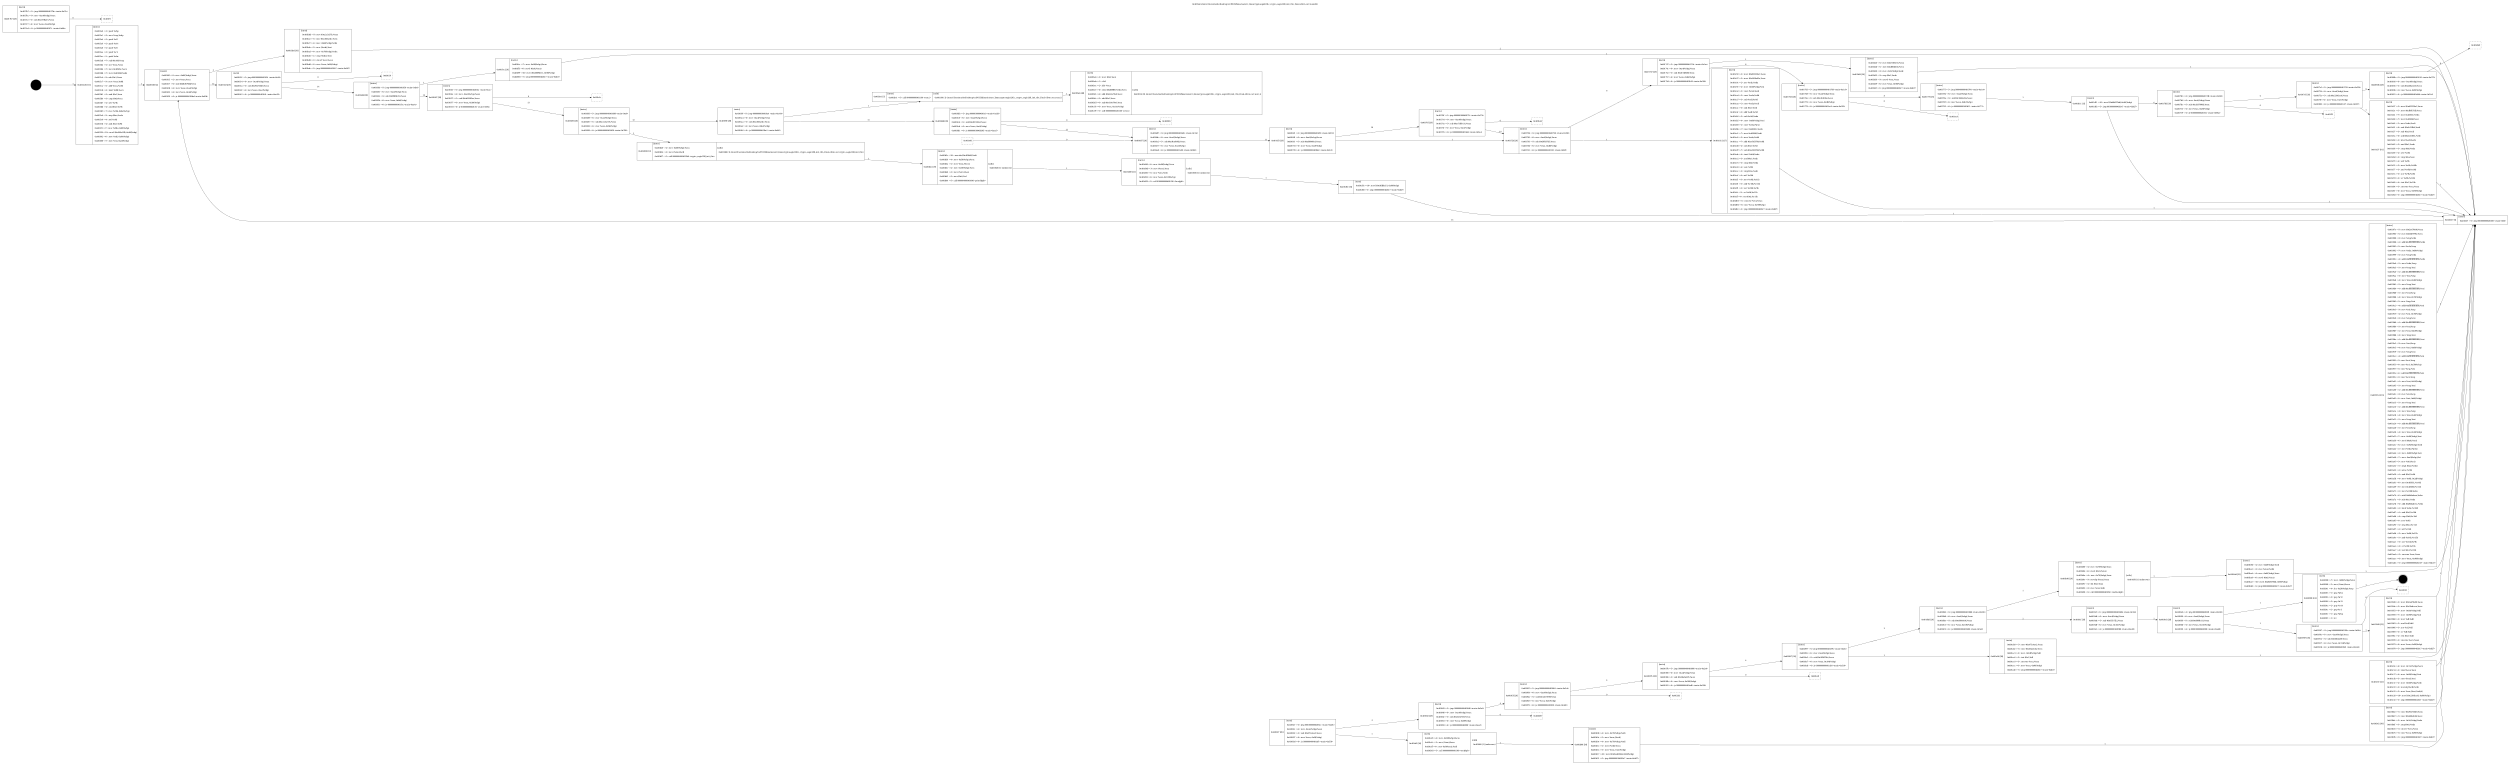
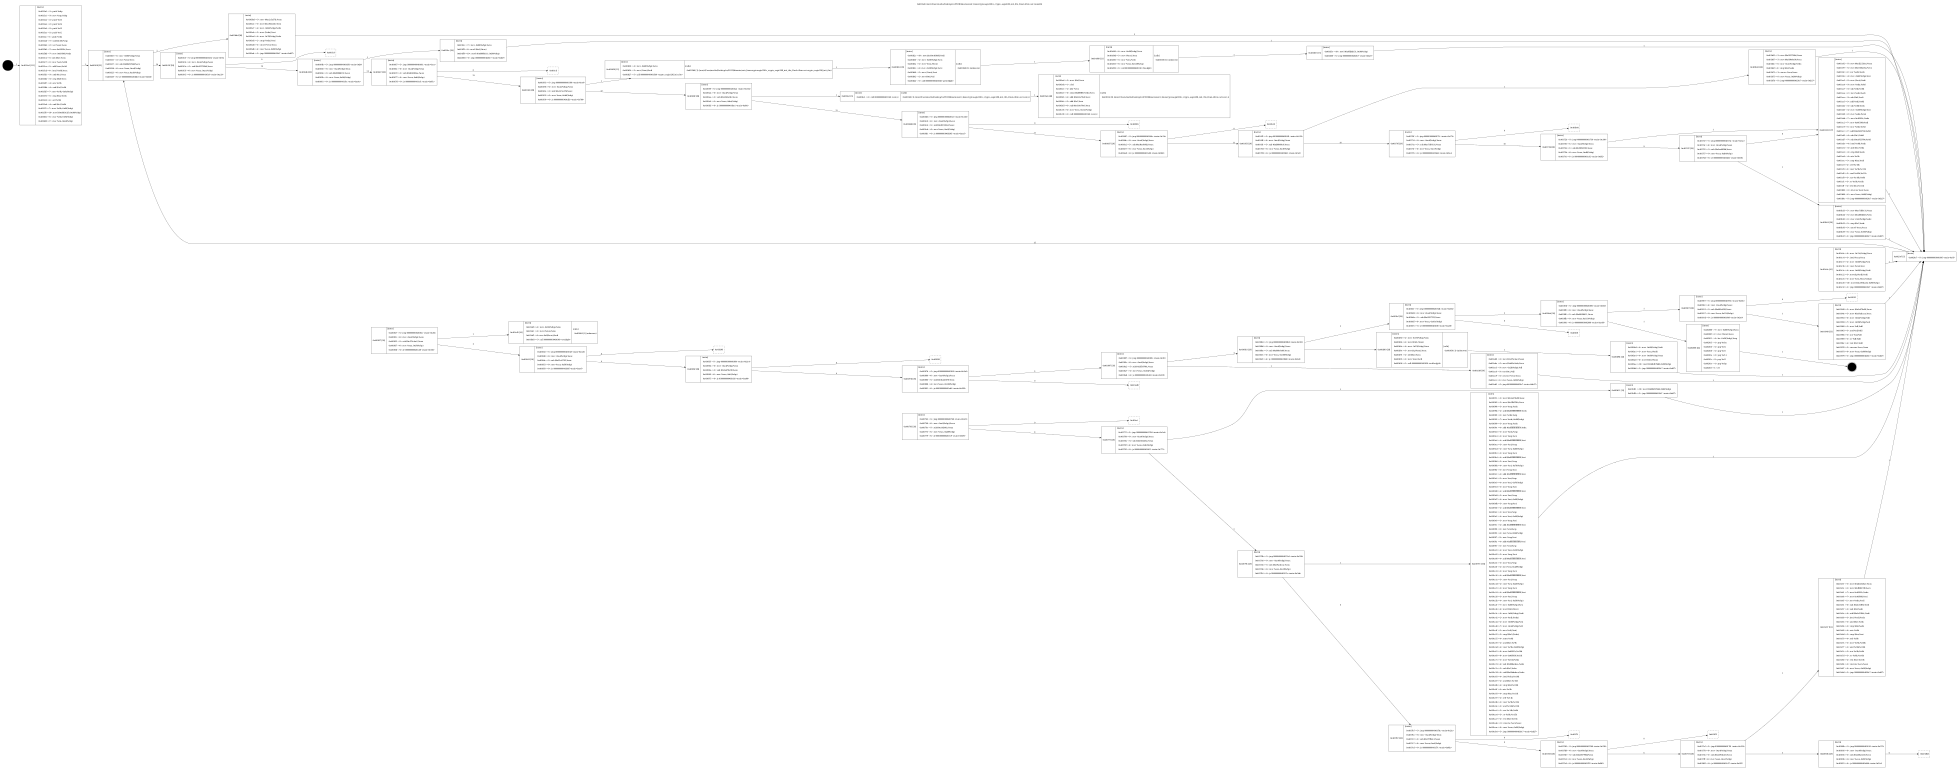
edge "0x401747 [28]" -> "0x401763 [28]": now "0x401747 [28]" -> "0x401c92 [127]"
edge "0x401d11 [15]" -> "0x4017d3 [28]": now "0x4017b7 [28]" -> "0x4017d3 [28]"
edge "0x401e00" -> "0x4016d7 [28]": reversed
edge "0x4016f3 [28]" -> "0x40172b [28]": now "0x4016f3 [28]" -> "0x401b62 [30]"
node "0x401fd8": added
node "0x40179b [28]": added
node "0x401b08 [30]": removed
